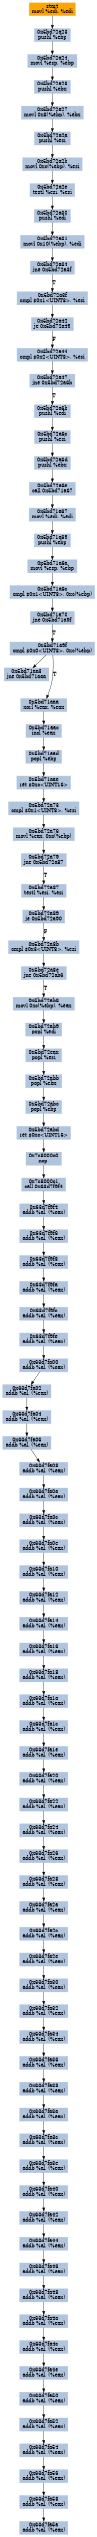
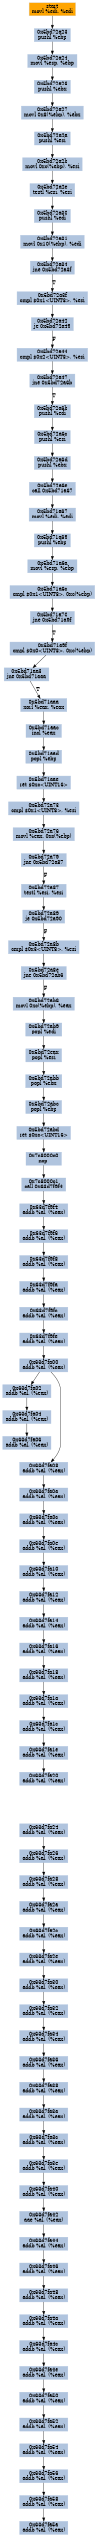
edge "0x5bd71a9f cmpl $0x0<UINT8>, 0xc(%ebp)" -> "0x5bd71aaa xorl %eax, %eax": now "0x5bd71aa3 jne 0x5bd71aaa" -> "0x5bd71aaa xorl %eax, %eax"
edge "0x5bd72a79 jne 0x5bd72a87" -> "0x5bd72a87 testl %esi, %esi": label "T" -> "F"
edge "0x5bd72a8e jne 0x5bd72ab6" -> "0x5bd72ab6 movl 0xc(%ebp), %eax": label "T" -> "F"
edge "0x63d7fa06 addb %al, (%eax)" -> "0x63d7fa08 addb %al, (%eax)": now "0x63d7fa00 addb %al, (%eax)" -> "0x63d7fa08 addb %al, (%eax)"
node "0x63d7fa22 addb %al, (%eax)": removed
node "0x63d7fa42 addb %al, (%eax)": label "0x63d7fa42 addb %al, (%eax)" -> "0x63d7fa42 aae %al, (%eax)"
